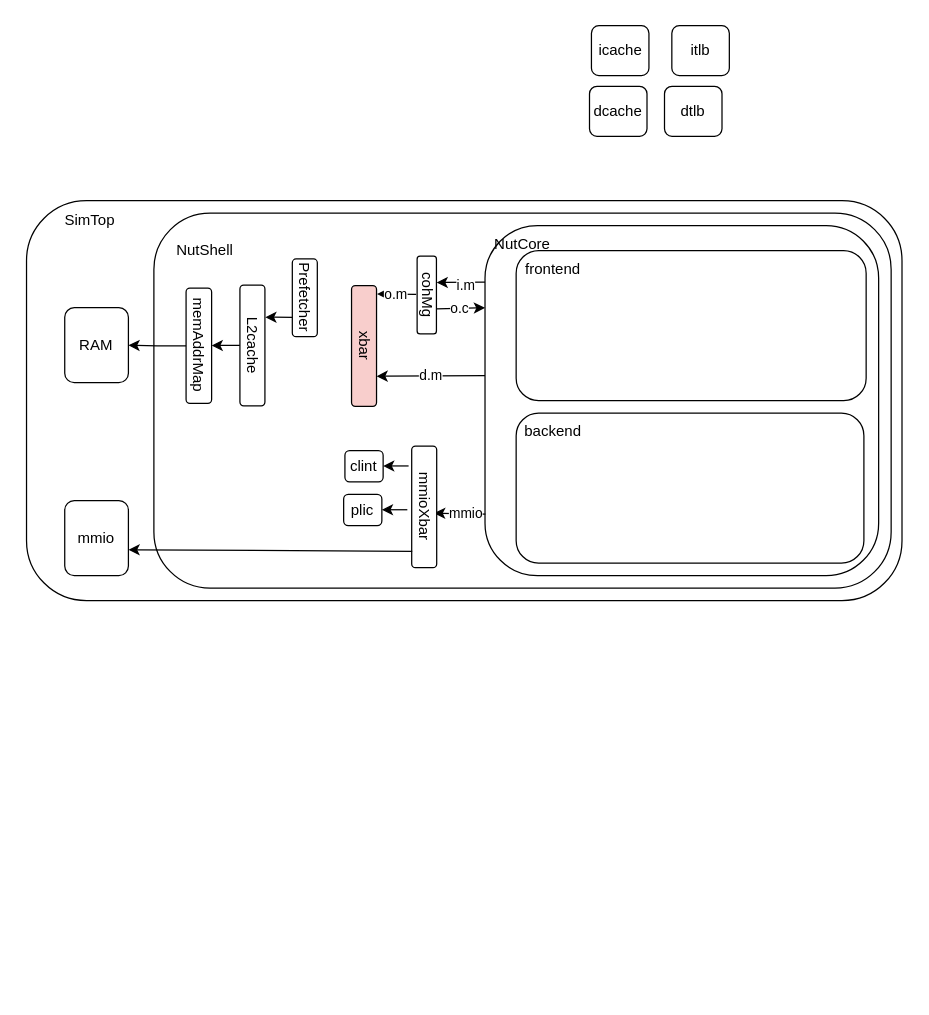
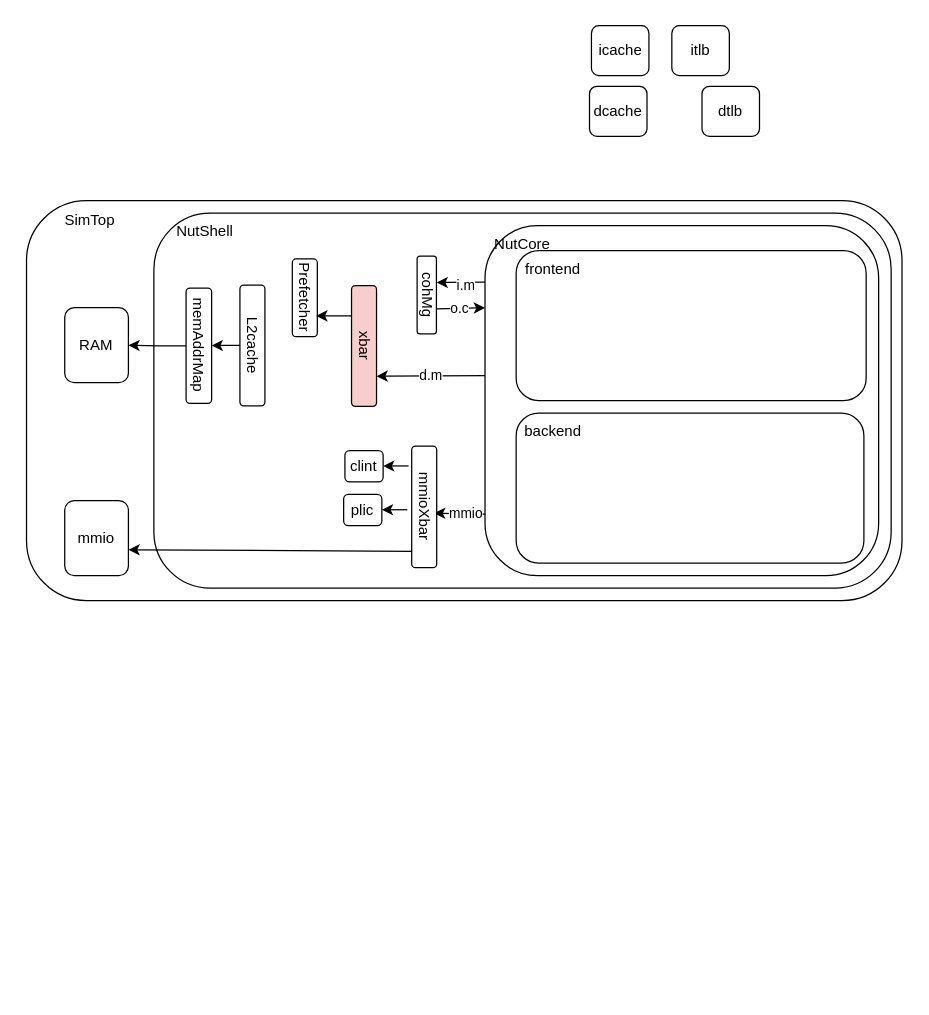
node "dtlb": moved (693, 111) -> (731, 111)
node "NutShell": moved (205, 251) -> (205, 232)
edge "cohMg" -> "xbar": removed, label "o.m"
edge "xbar" -> "Prefetcher": added
edge "Prefetcher" -> "L2cache": removed
